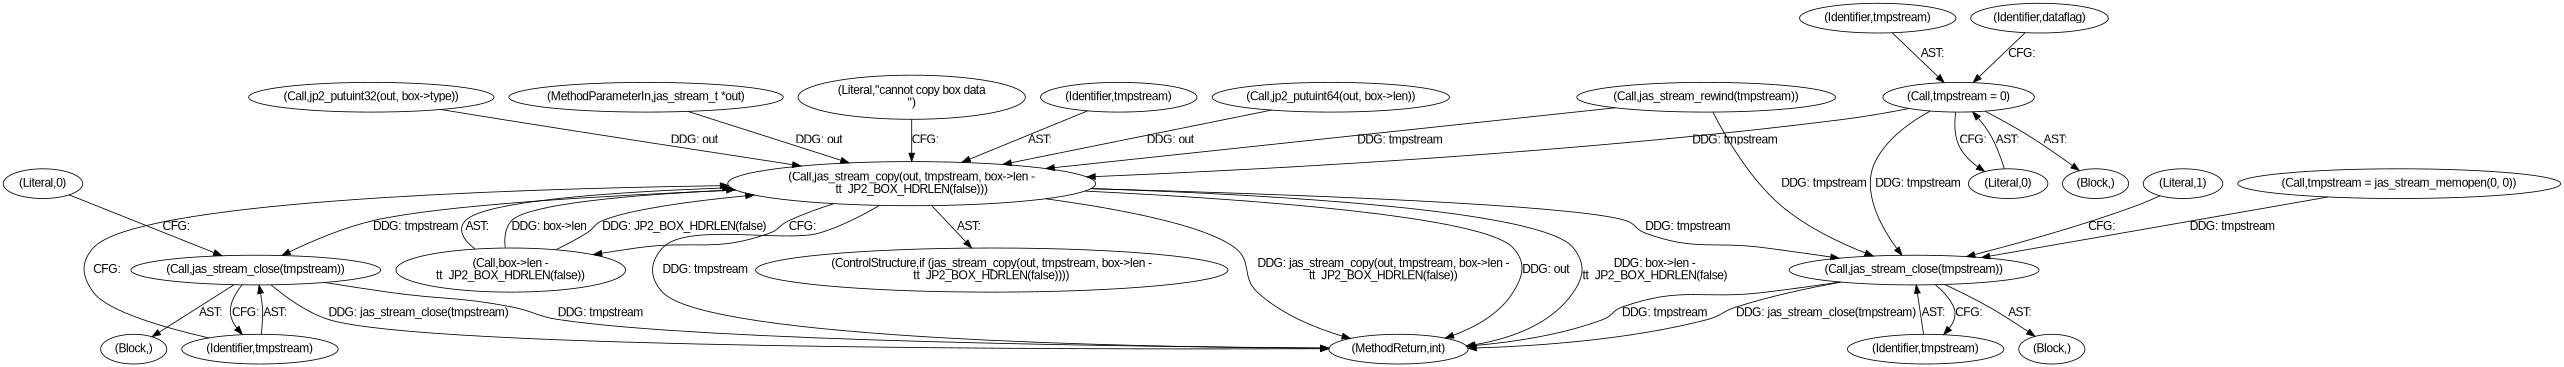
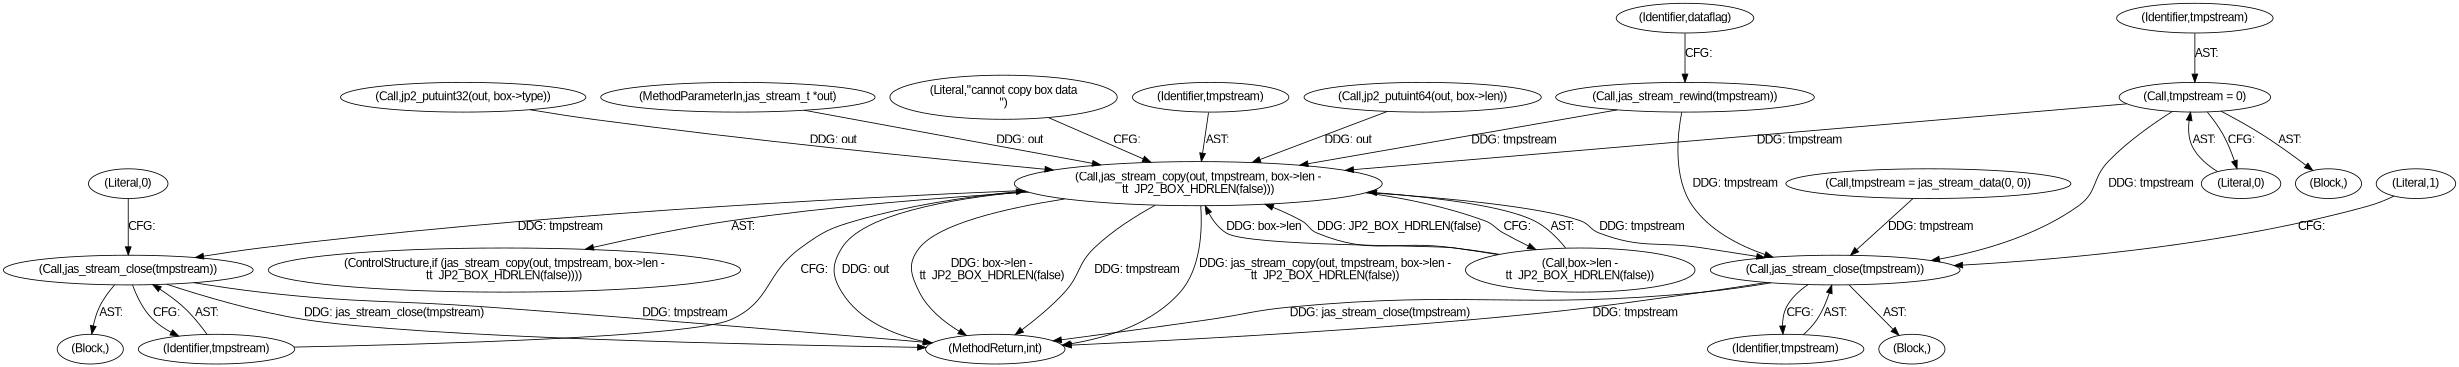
edge "(Identifier,dataflag)" -> "(Call,tmpstream = 0)": now "(Identifier,dataflag)" -> "(Call,jas_stream_rewind(tmpstream))"
node "(Call,tmpstream = jas_stream_memopen(0, 0))": label "(Call,tmpstream = jas_stream_memopen(0, 0))" -> "(Call,tmpstream = jas_stream_data(0, 0))"
